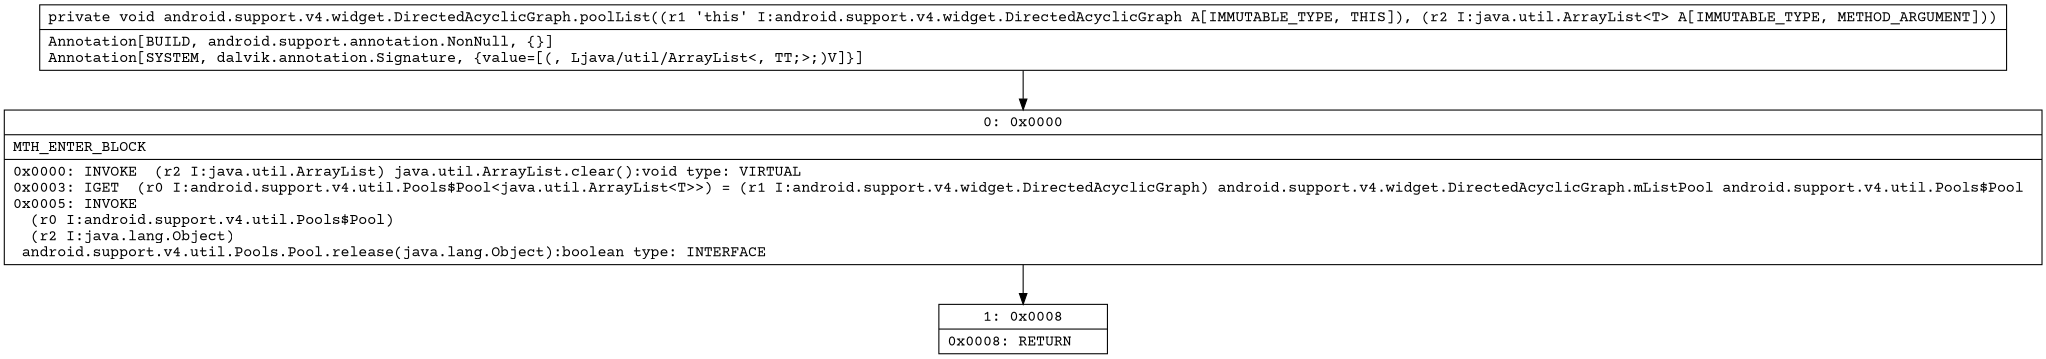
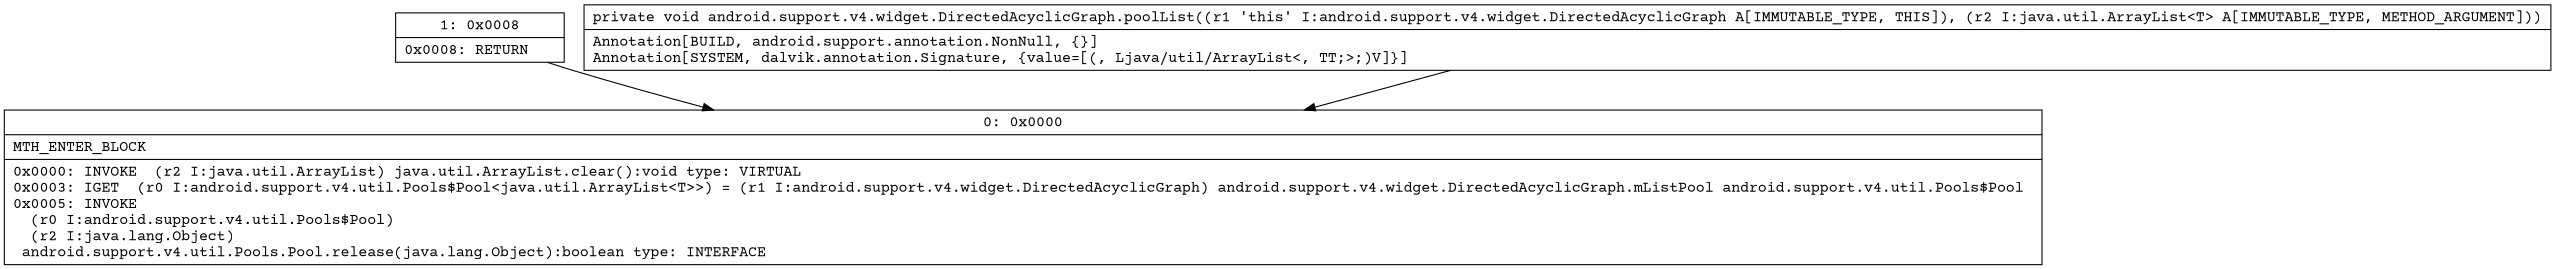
edge "0: 0x0000" -> "1: 0x0008": reversed
